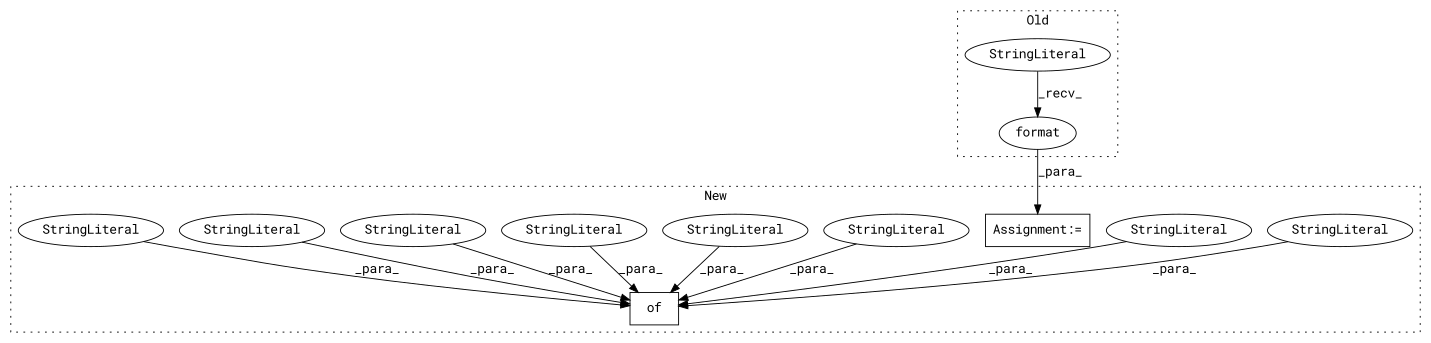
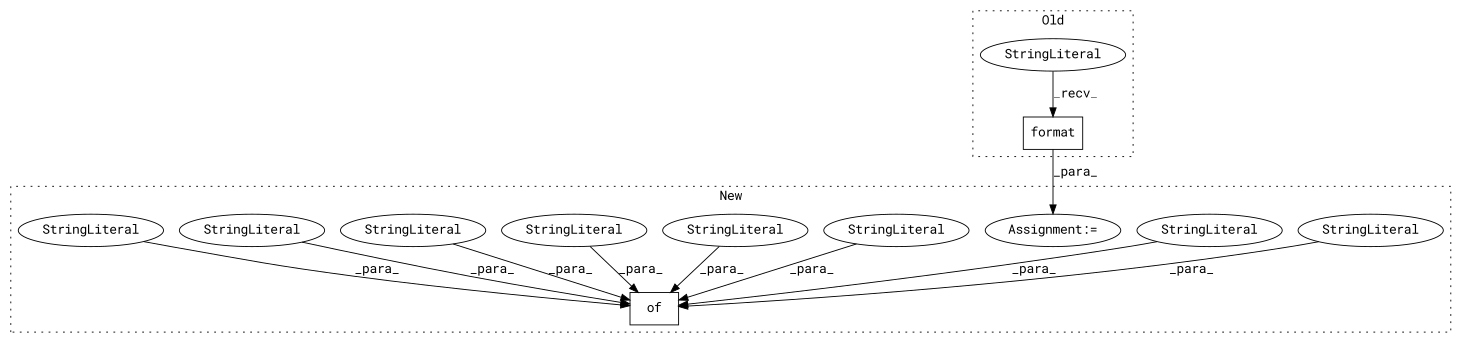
node "format": shape ellipse -> box
node "Assignment:=": shape box -> ellipse
